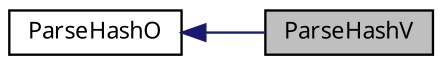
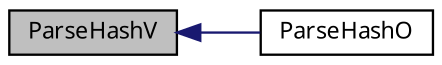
edge "ParseHashV" -> "ParseHashO": reversed
